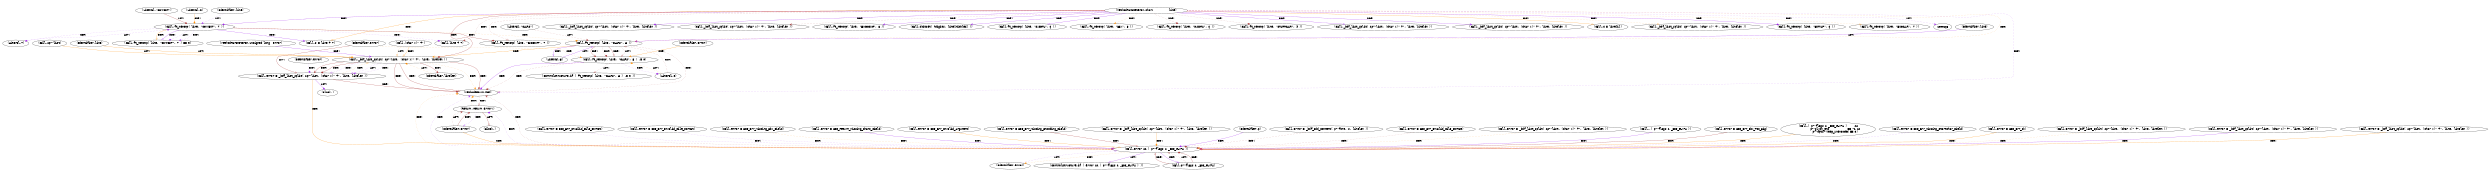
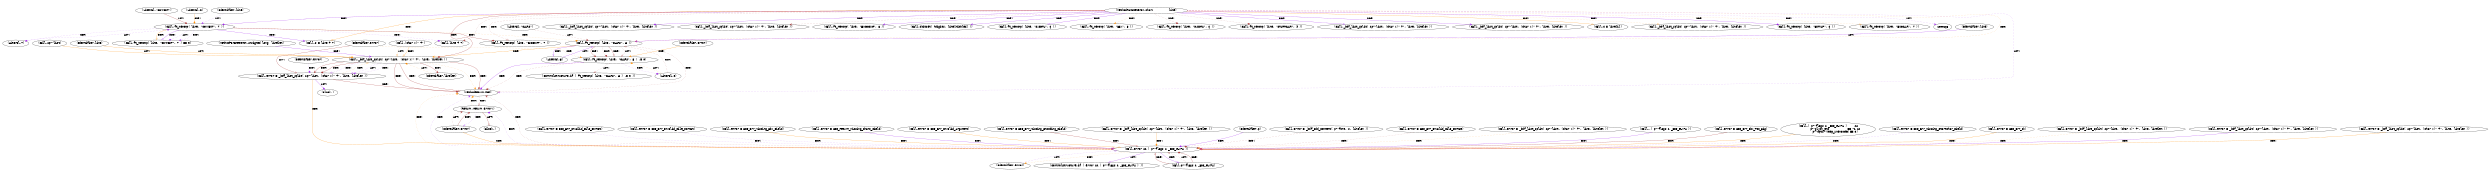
node "(MethodParameterIn,unsigned long  error)": label "(MethodParameterIn,unsigned long  error)" -> "(MethodParameterIn,unsigned long  linelen)"
edge "(MethodParameterIn,char*          line)" -> "(MethodReturn,RET)": label "DDG: " -> "AST: "
edge "(Call,error = BDF_Err_Missing_Bbx_Field)" -> "(Call,error && ( p->flags & _BDF_GLYPH ))": style dotted -> solid
